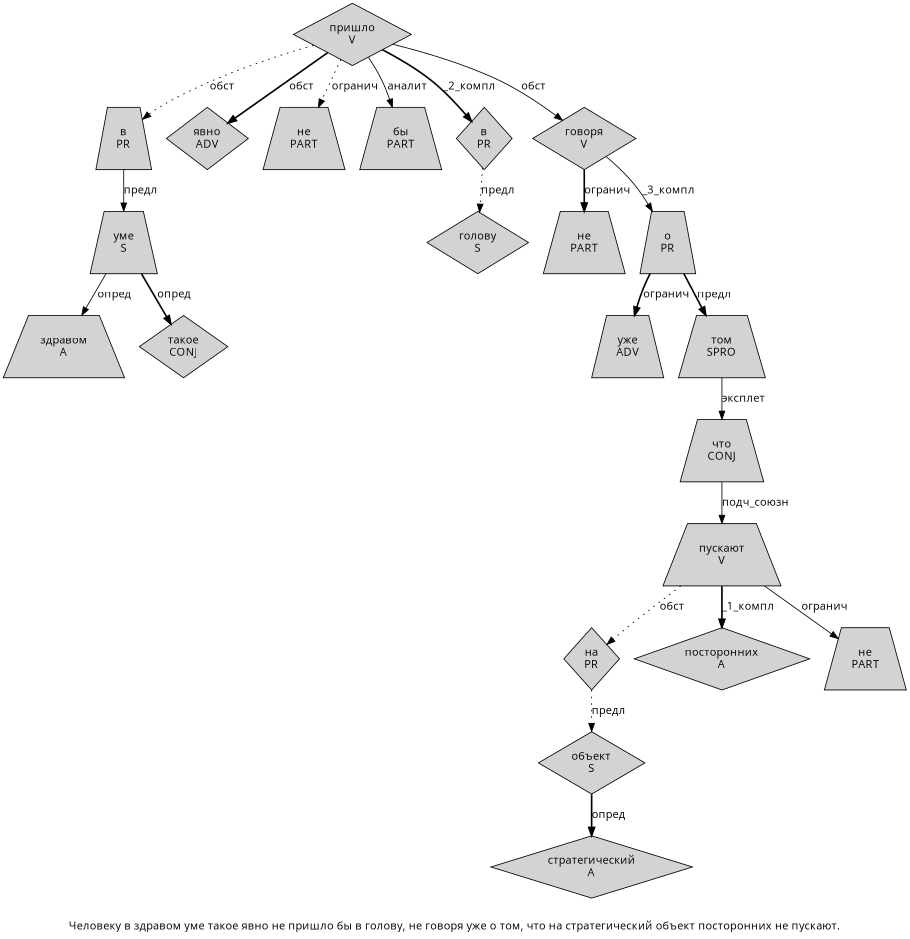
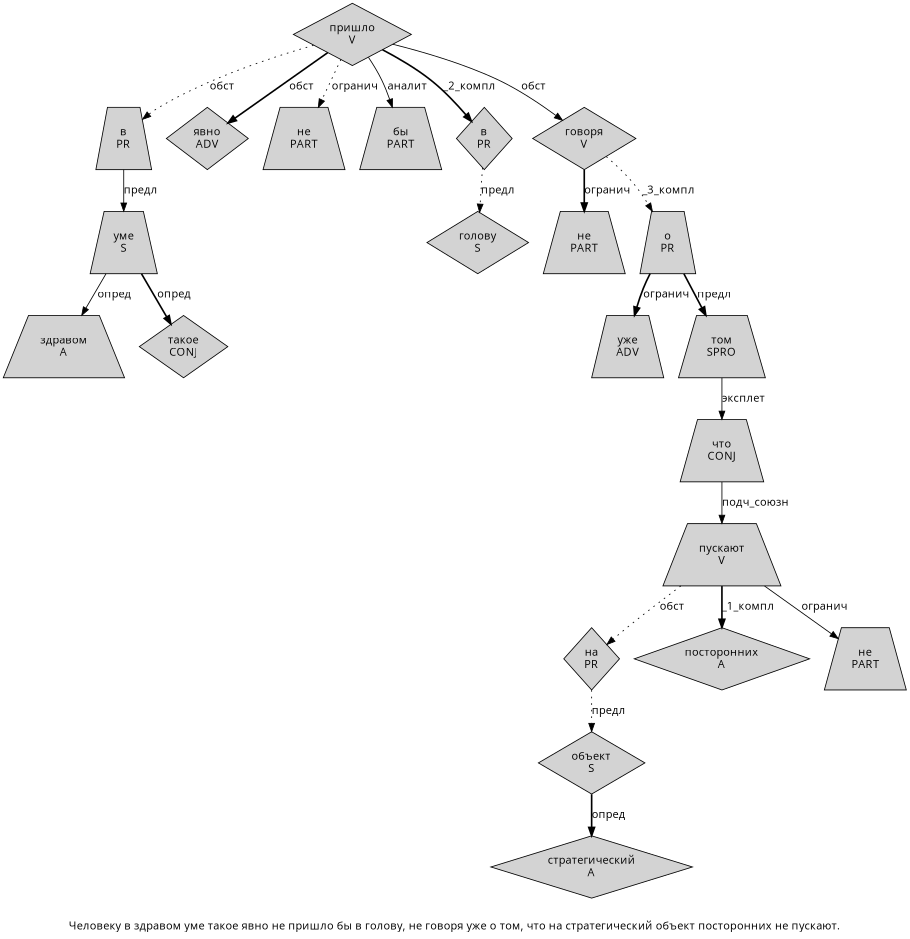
edge "говоря V" -> "о PR": style solid -> dotted
